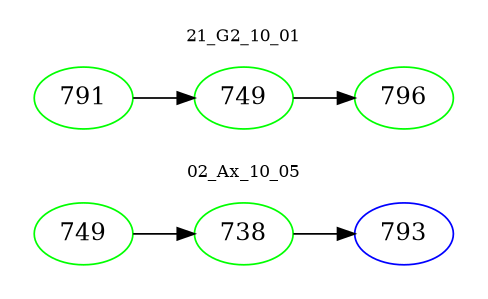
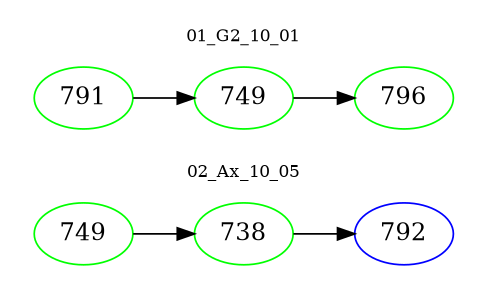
cluster "21_G2_10_01": label "21_G2_10_01" -> "01_G2_10_01"
node "793": label "793" -> "792"
